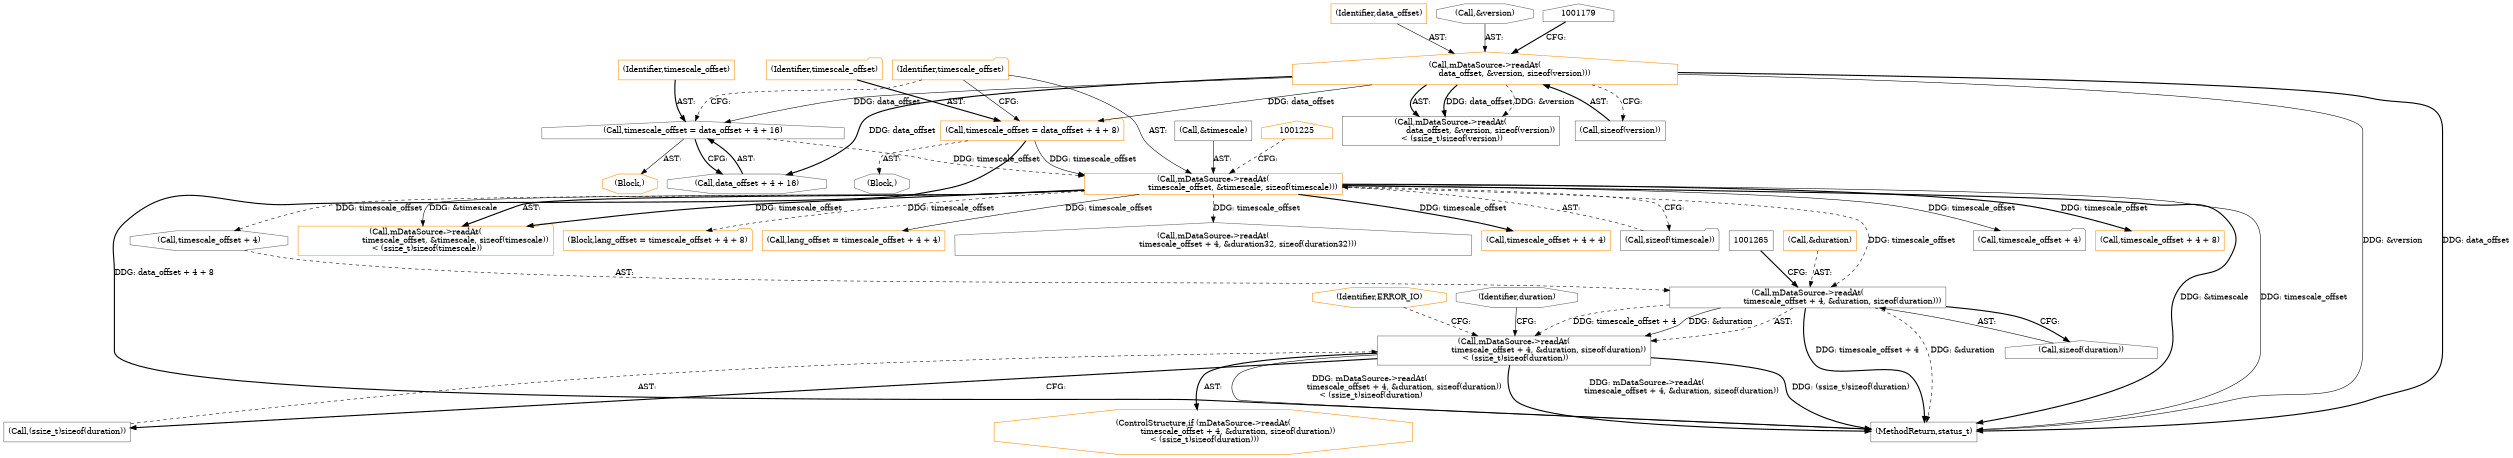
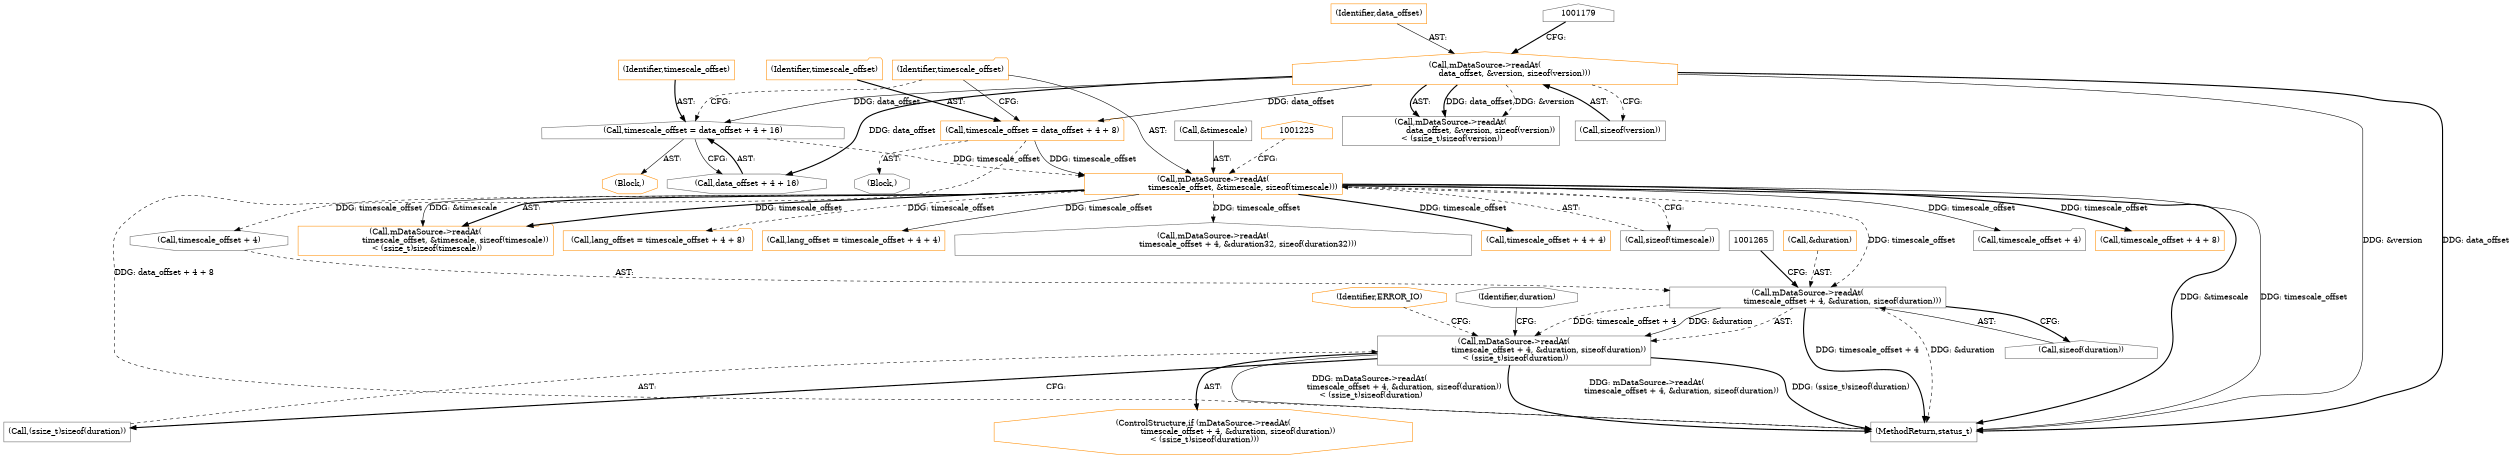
node "(Call,&version)": removed
edge "(Call,timescale_offset = data_offset + 4 + 16)" -> "(Call,data_offset + 4 + 16)": style bold -> solid
node "(Block,lang_offset = timescale_offset + 4 + 8)": label "(Block,lang_offset = timescale_offset + 4 + 8)" -> "(Call,lang_offset = timescale_offset + 4 + 8)"
edge "(Call,timescale_offset = data_offset + 4 + 8)" -> "(MethodReturn,status_t)": style bold -> dashed
